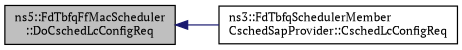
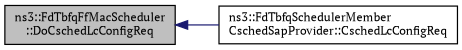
node "ns5::FdTbfqFfMacScheduler ::DoCschedLcConfigReq": label "ns5::FdTbfqFfMacScheduler ::DoCschedLcConfigReq" -> "ns3::FdTbfqFfMacScheduler ::DoCschedLcConfigReq"
